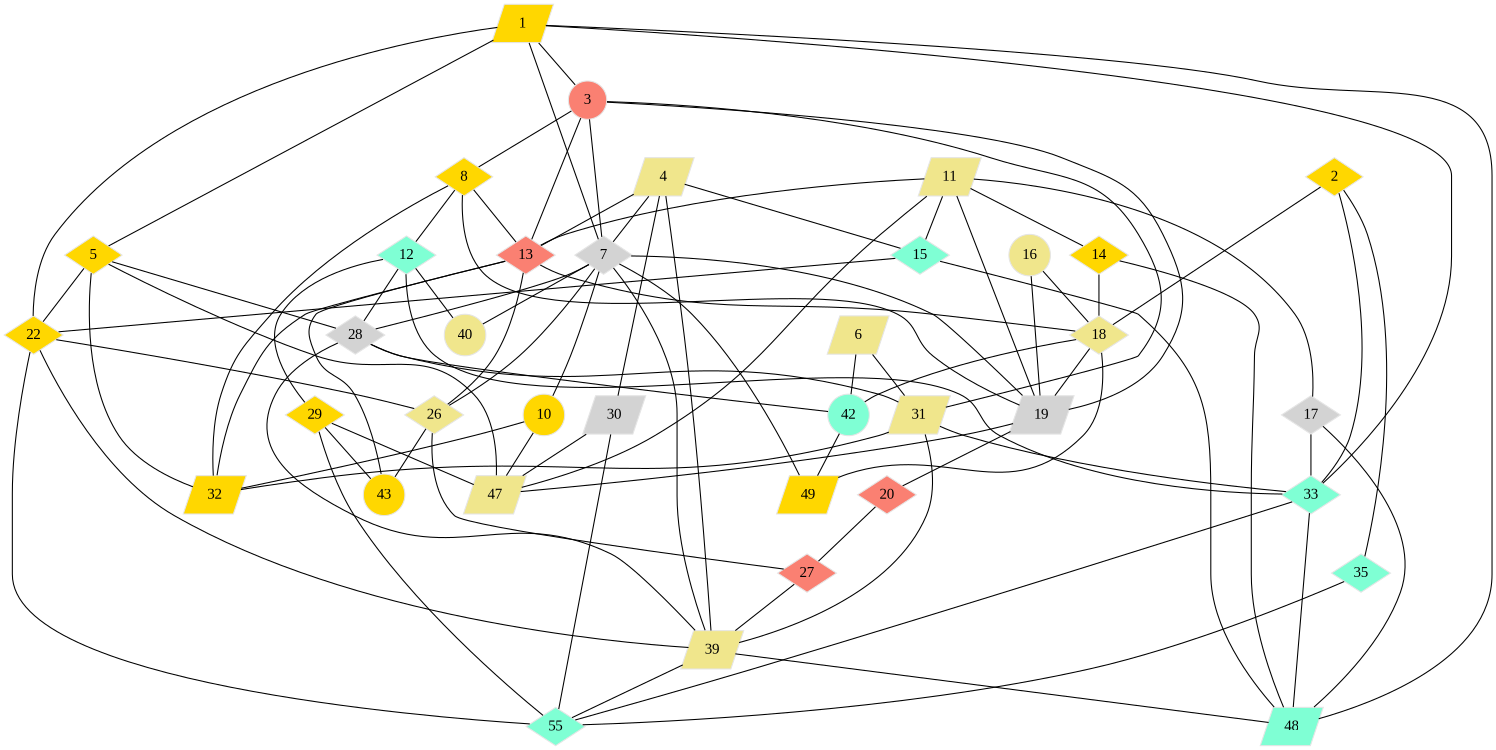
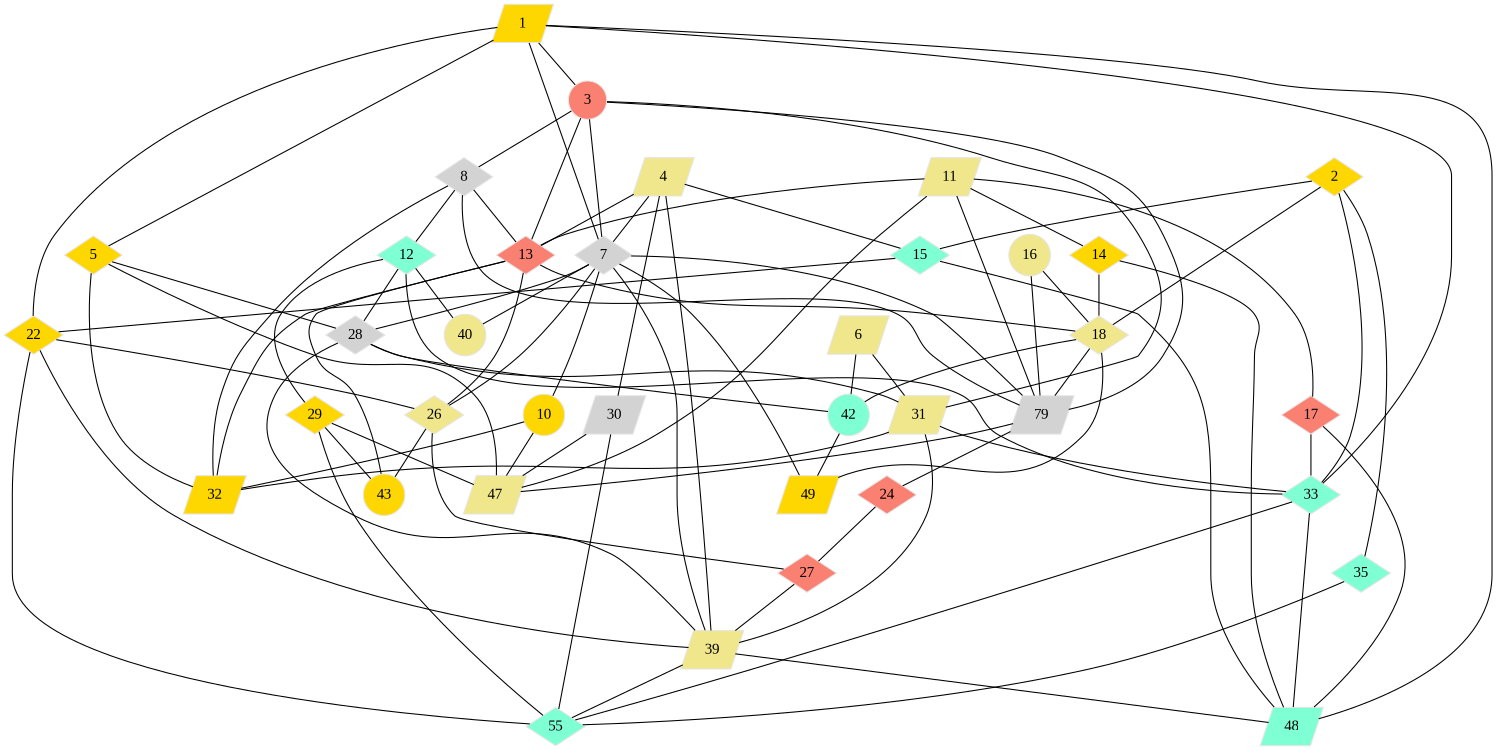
node "8": fillcolor gold -> lightgrey
edge "11" -- "15": now "2" -- "15"
edge "5" -- "22": removed
node "19": label "19" -> "79"
node "17": fillcolor lightgrey -> salmon
node "20": label "20" -> "24"
